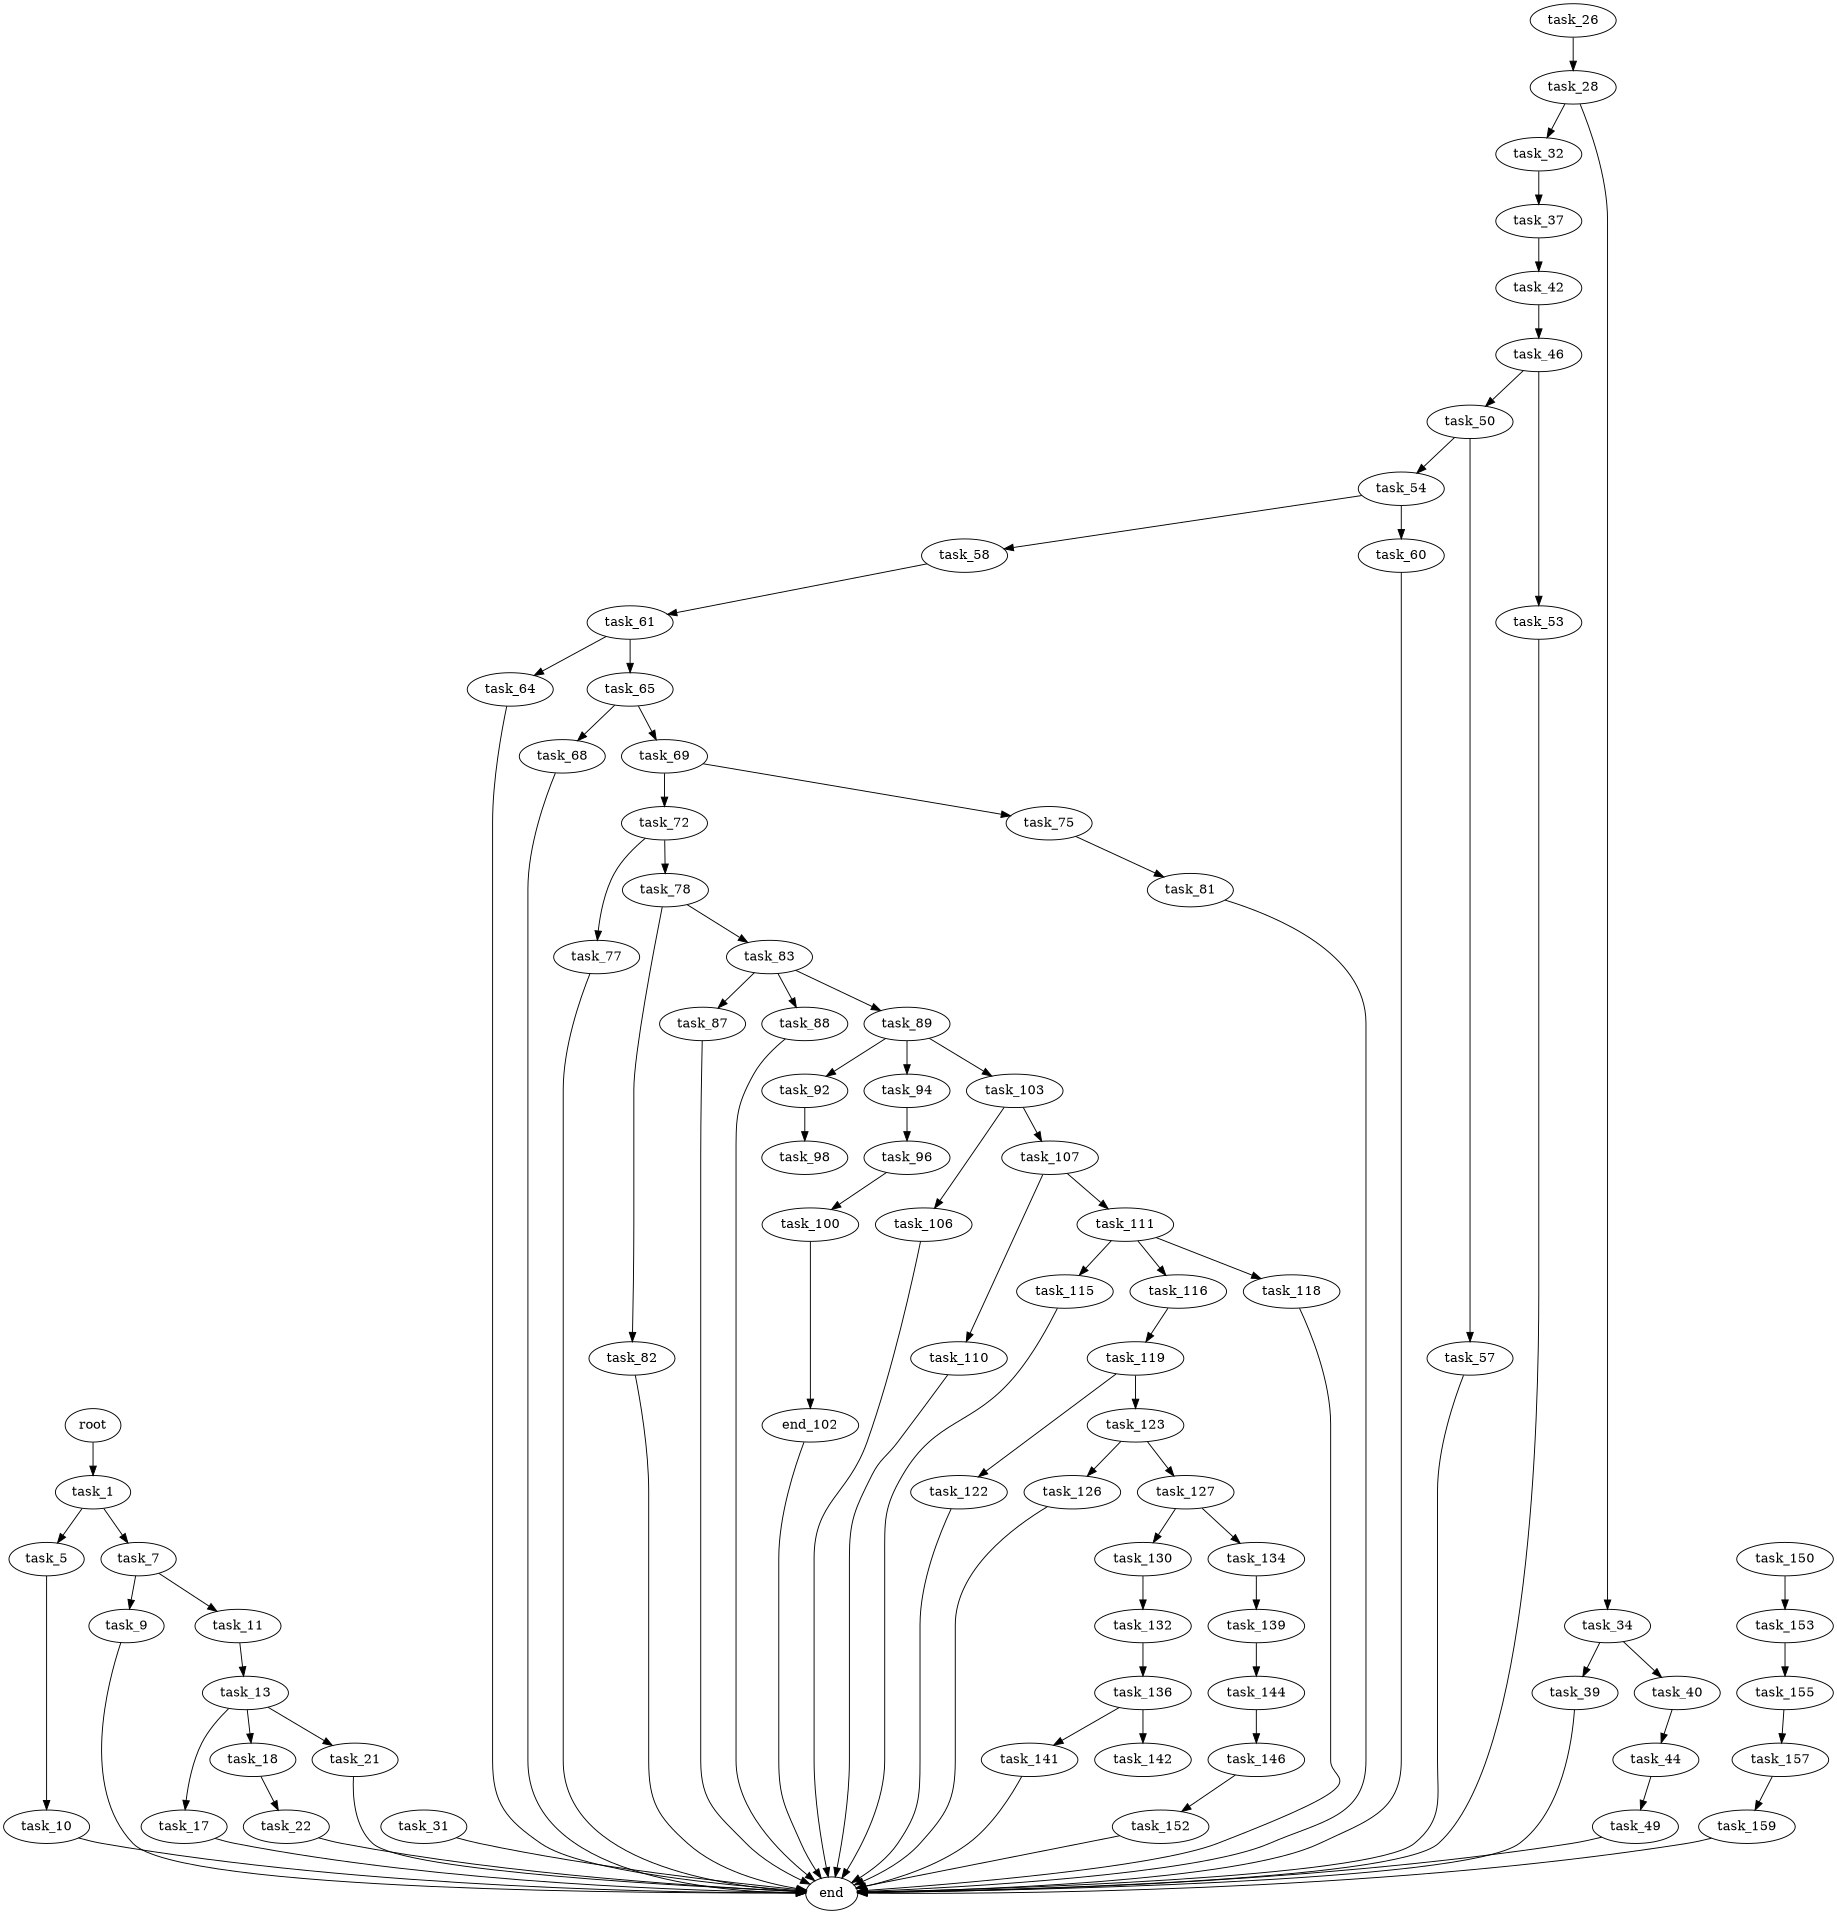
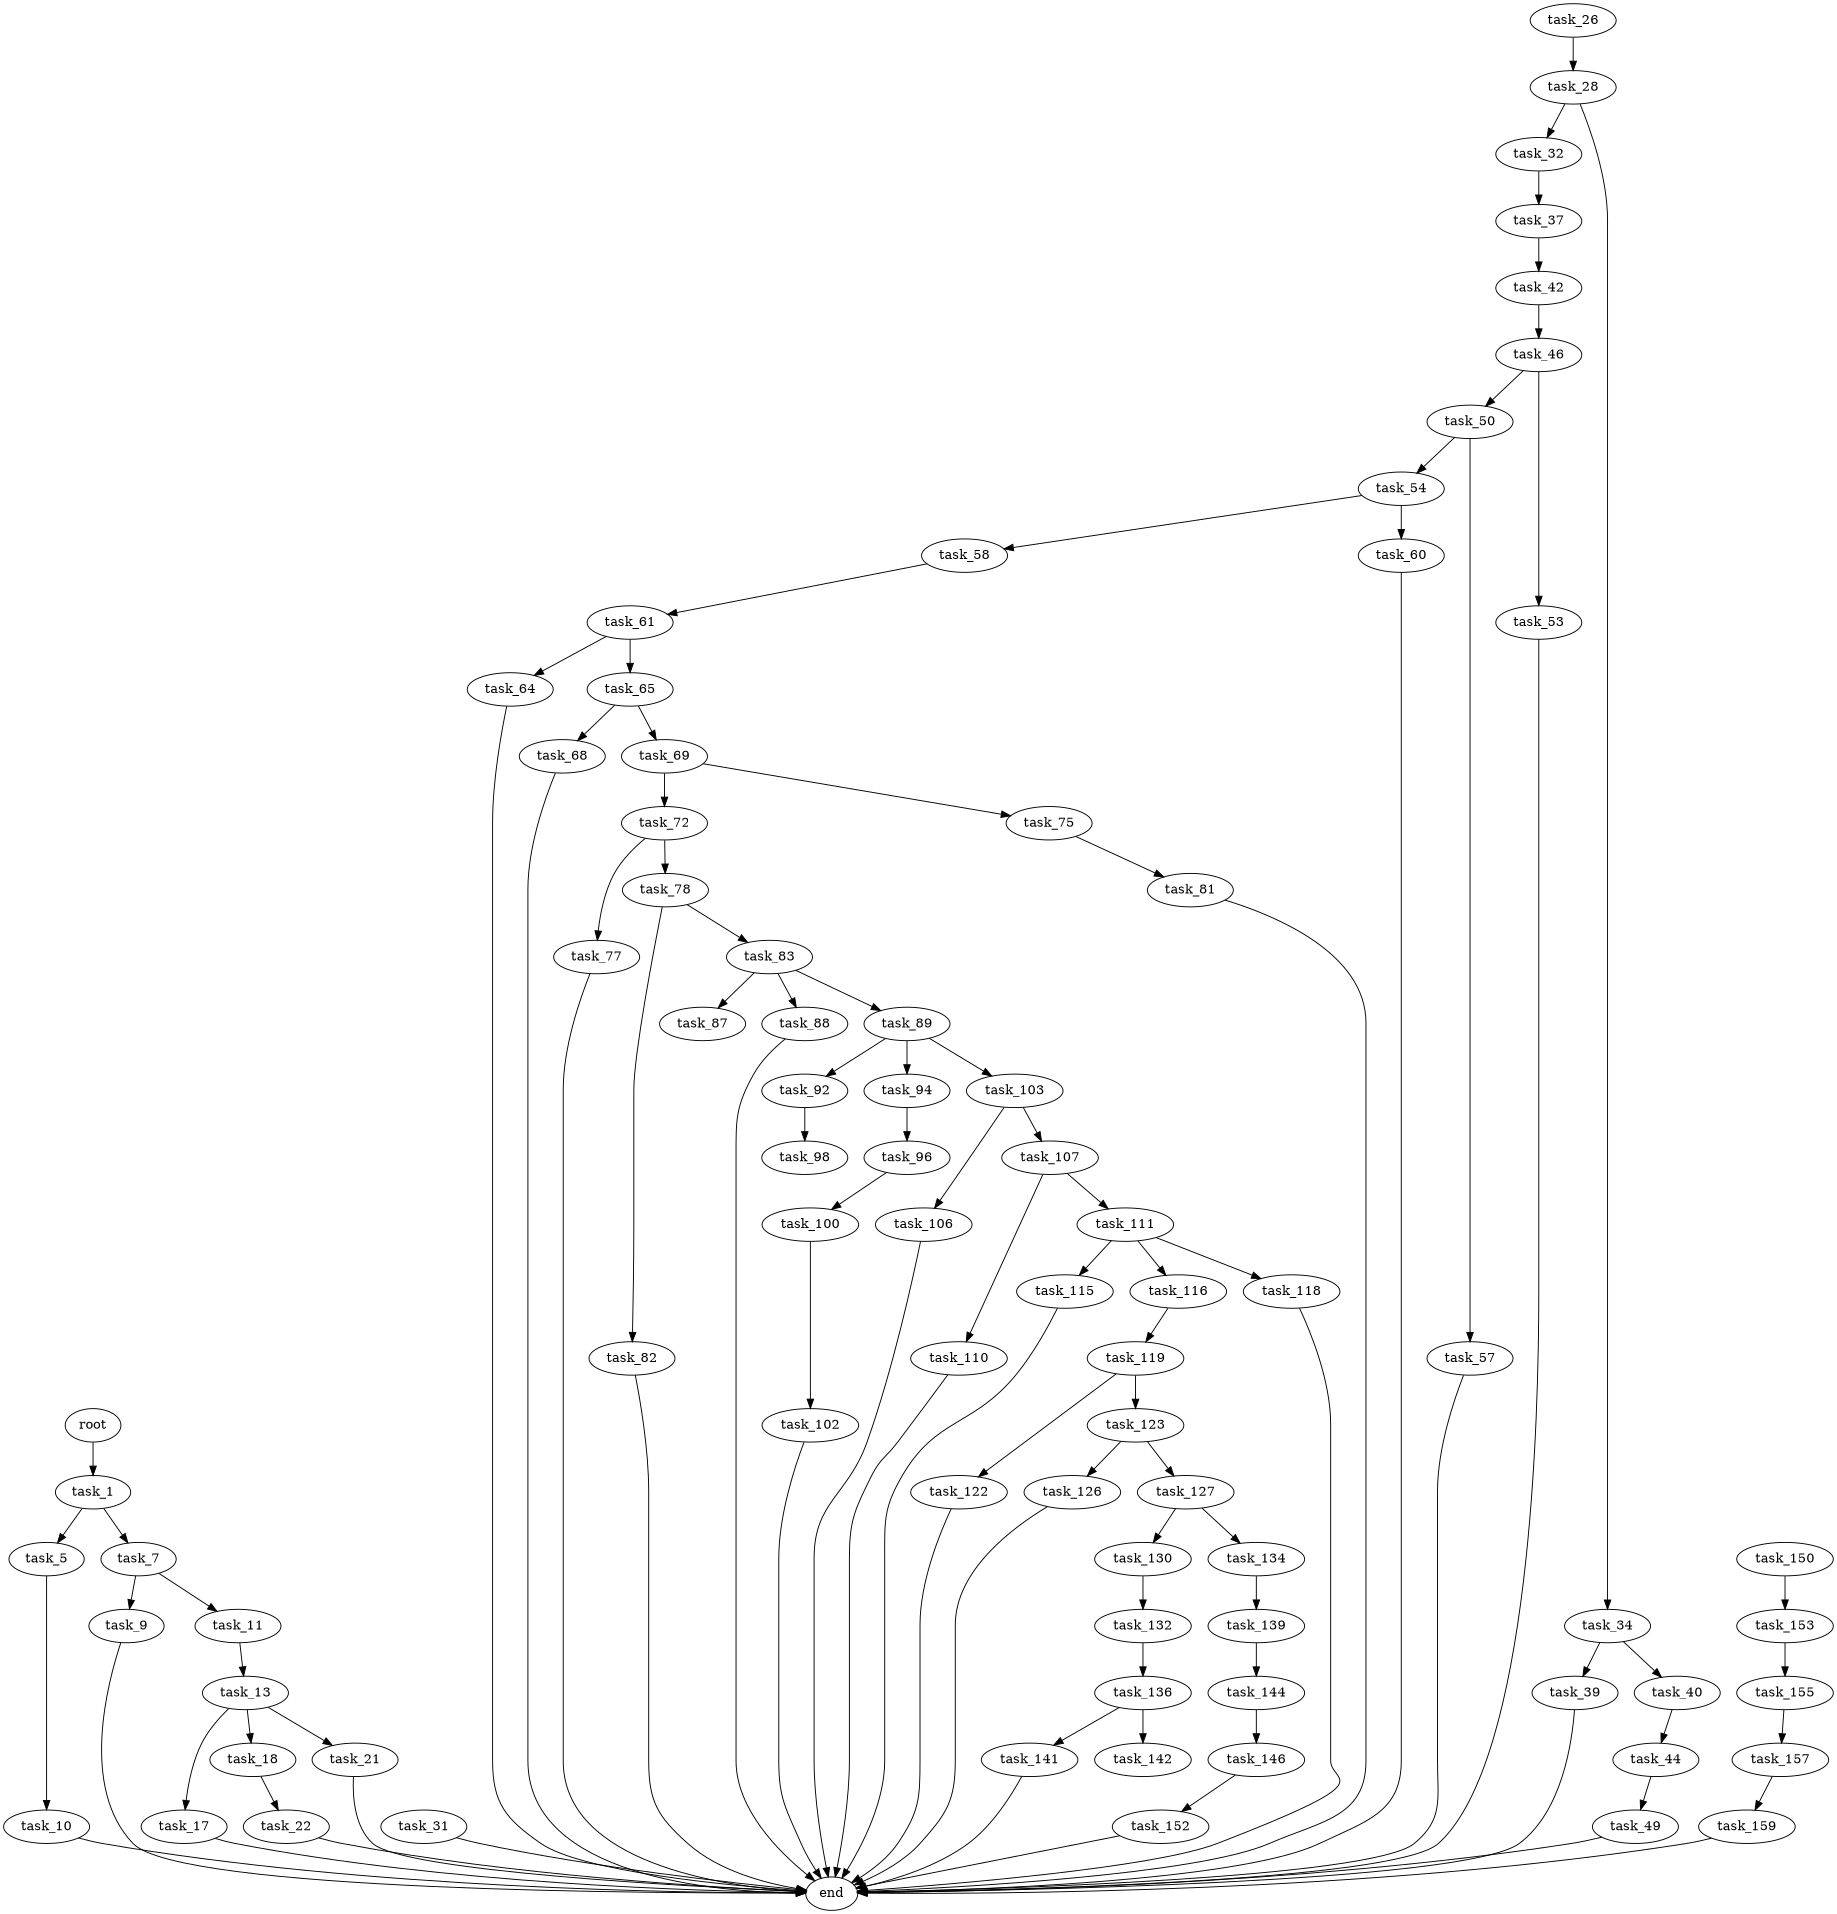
node "end_102": label "end_102" -> "task_102"
edge "task_87" -> "end": removed
